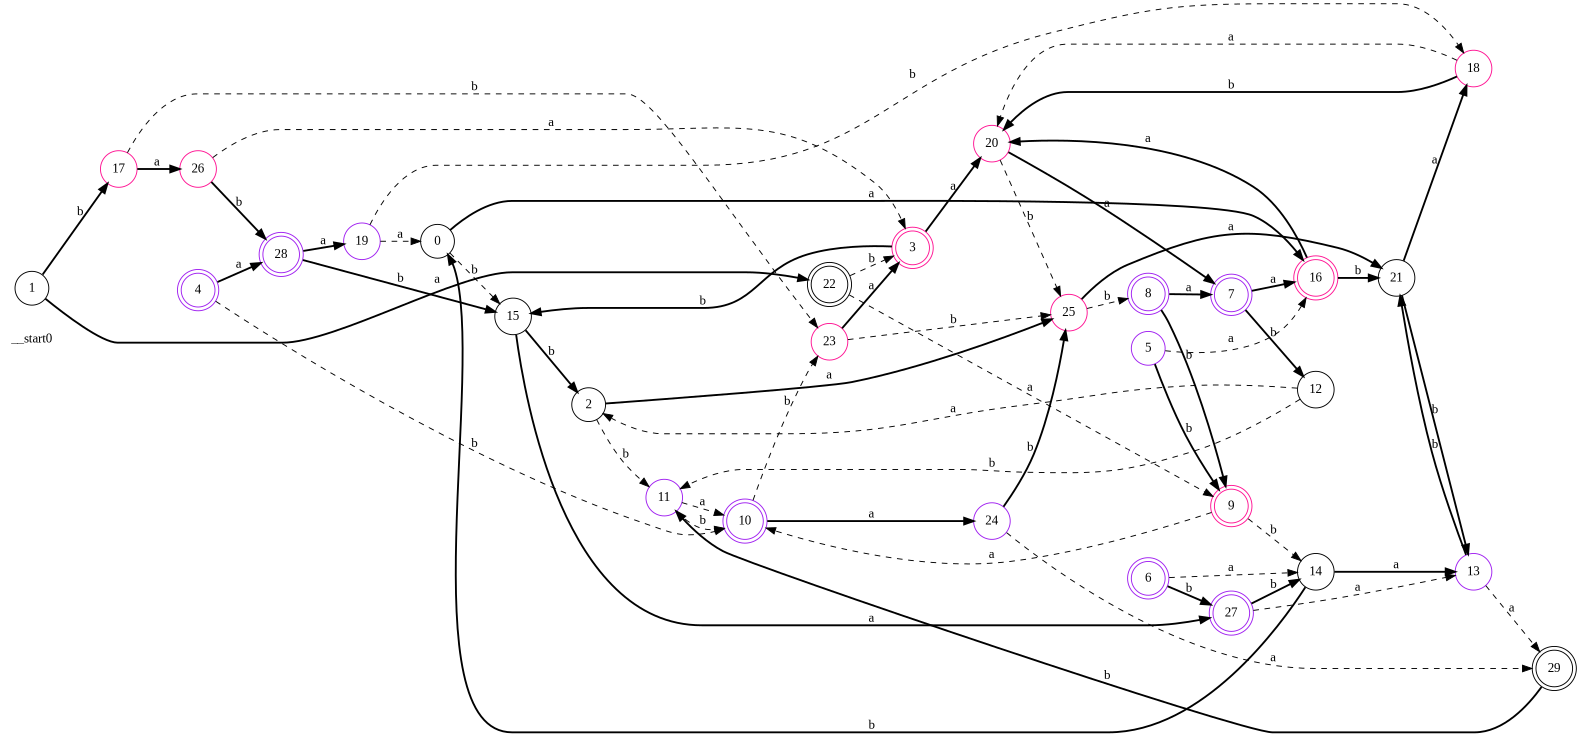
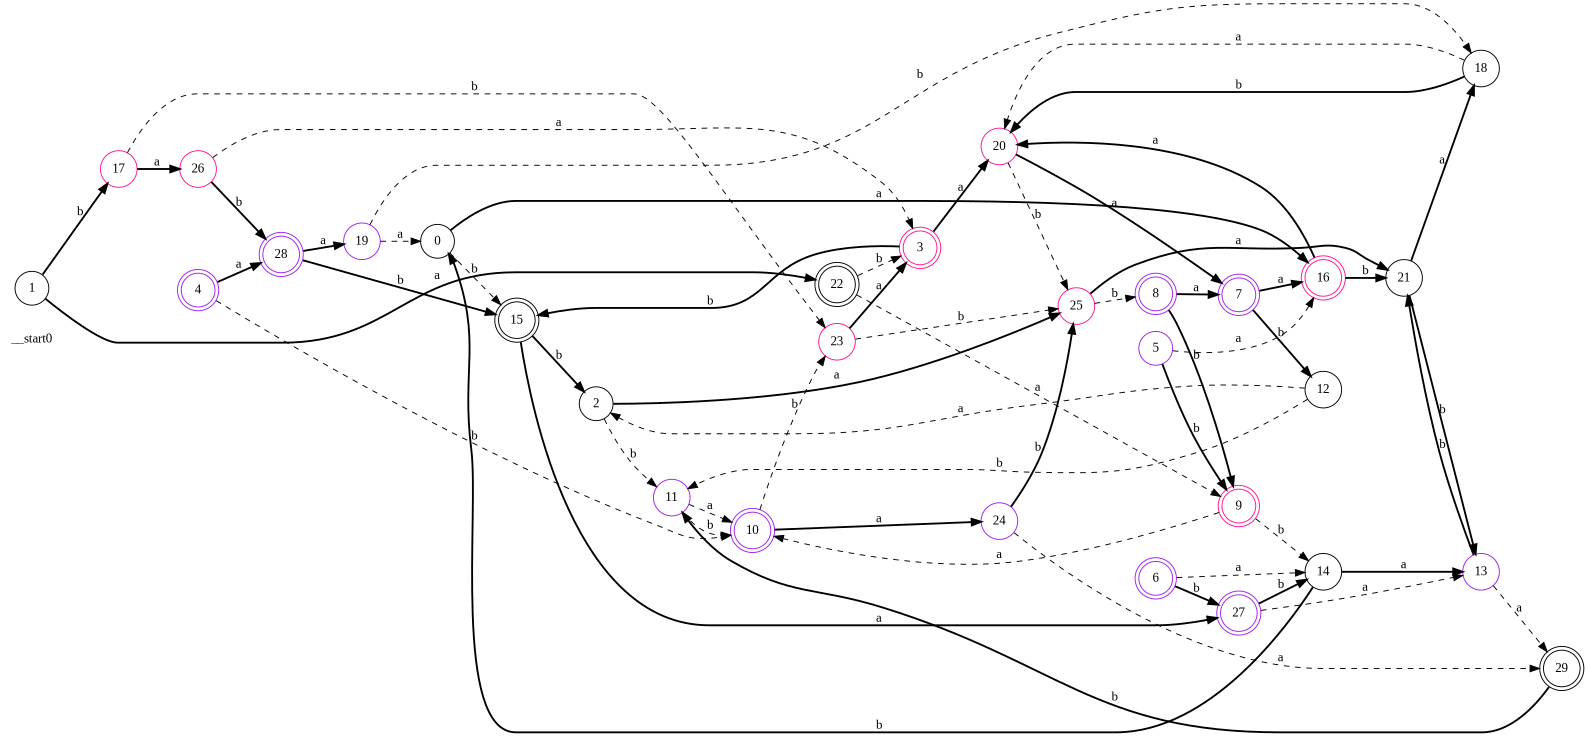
node "18": color deeppink -> black
node "15": shape circle -> doublecircle
